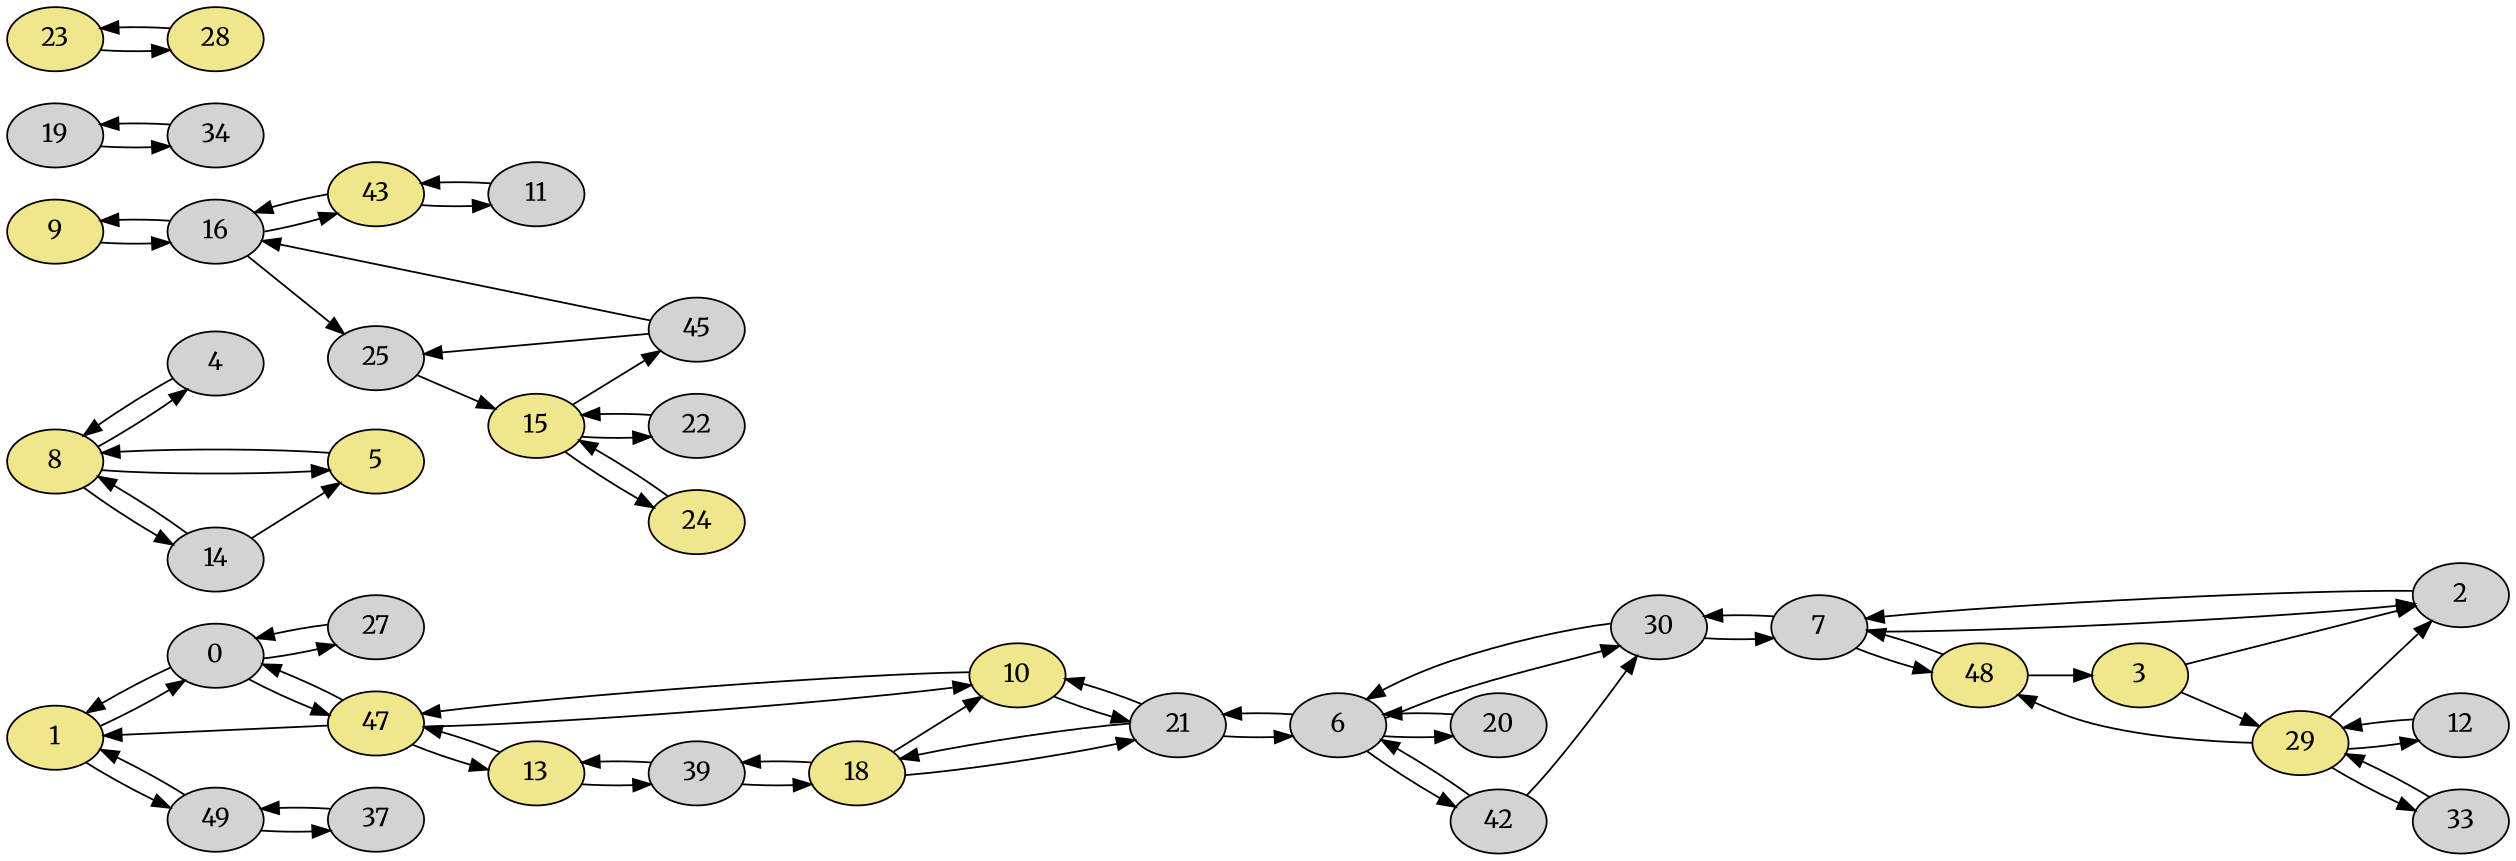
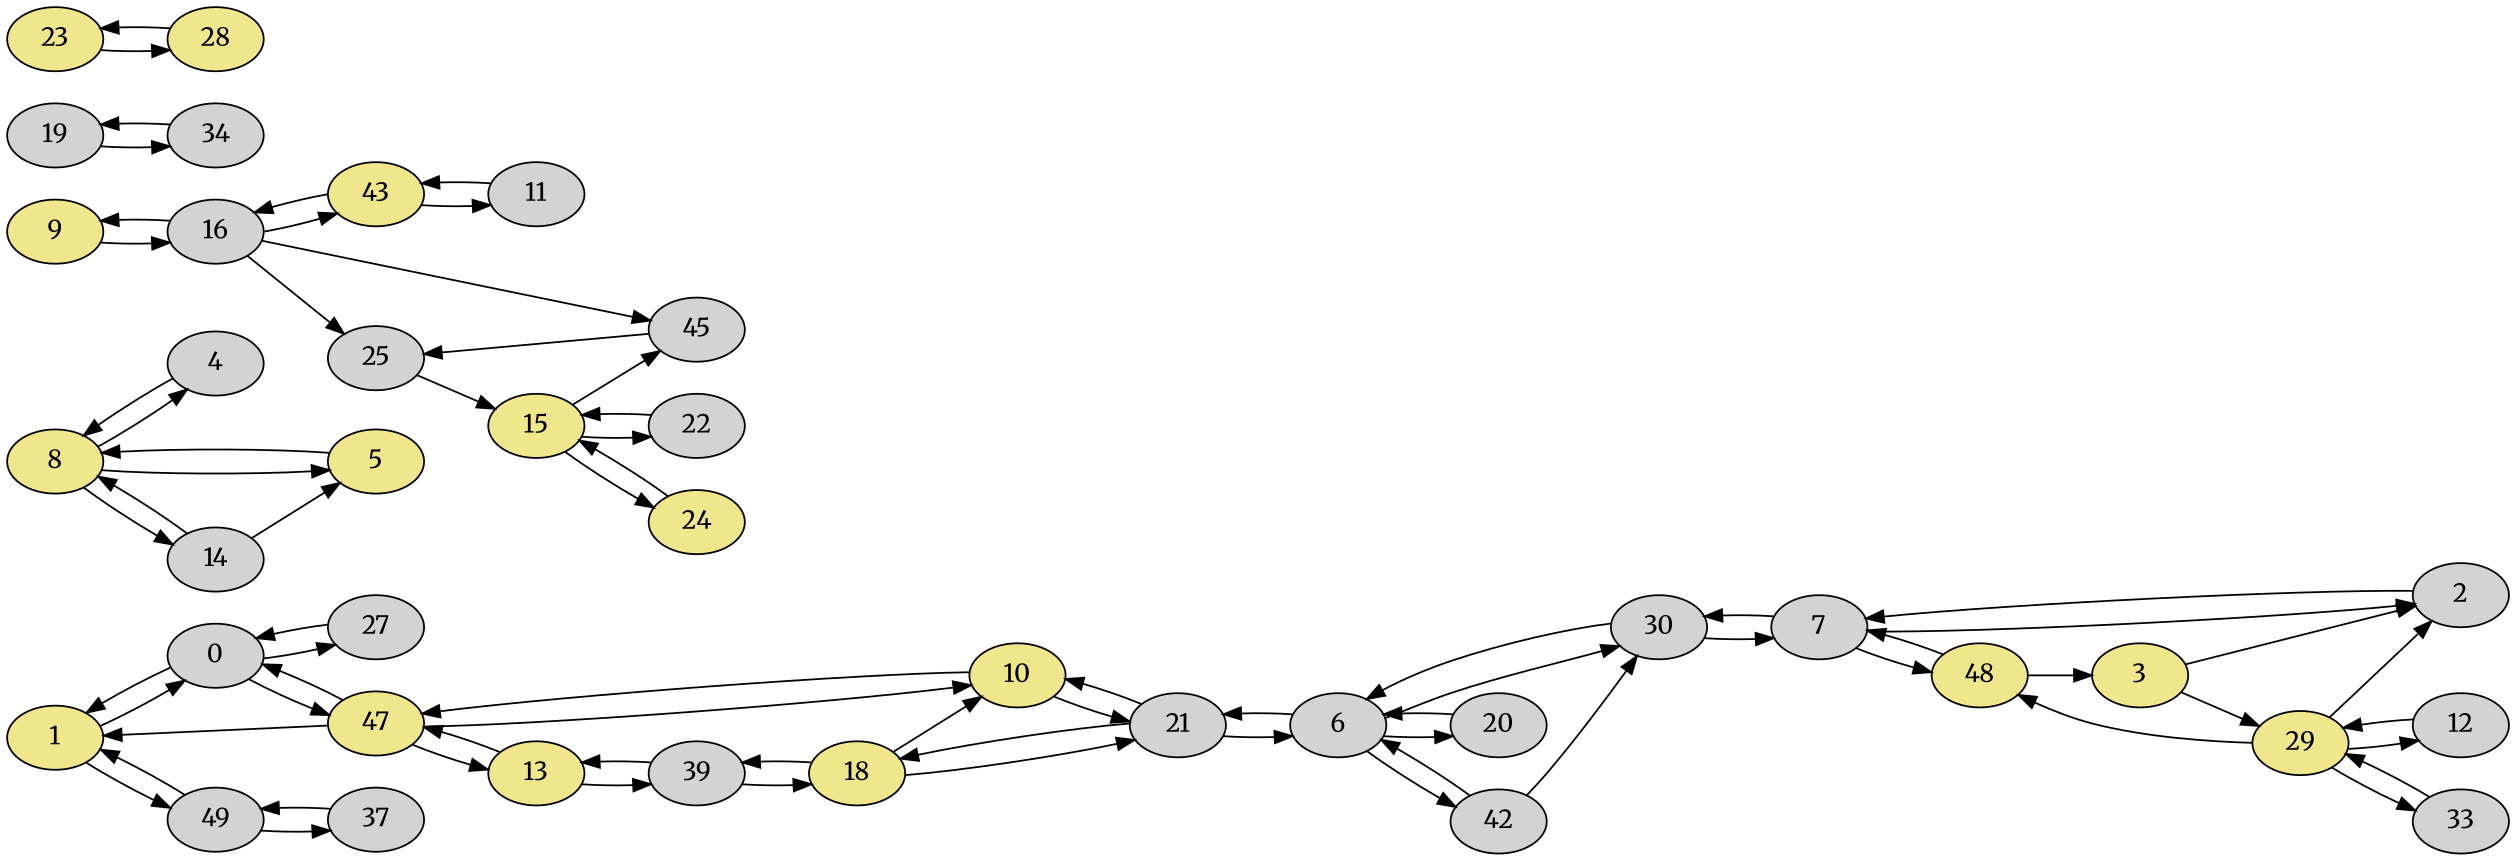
edge "45" -> "16": reversed
